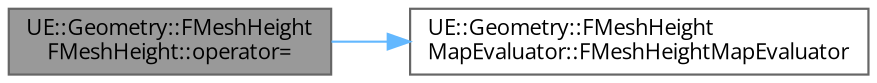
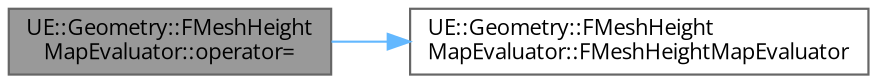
node "UE::Geometry::FMeshHeight FMeshHeight::operator=": label "UE::Geometry::FMeshHeight FMeshHeight::operator=" -> "UE::Geometry::FMeshHeight MapEvaluator::operator="
